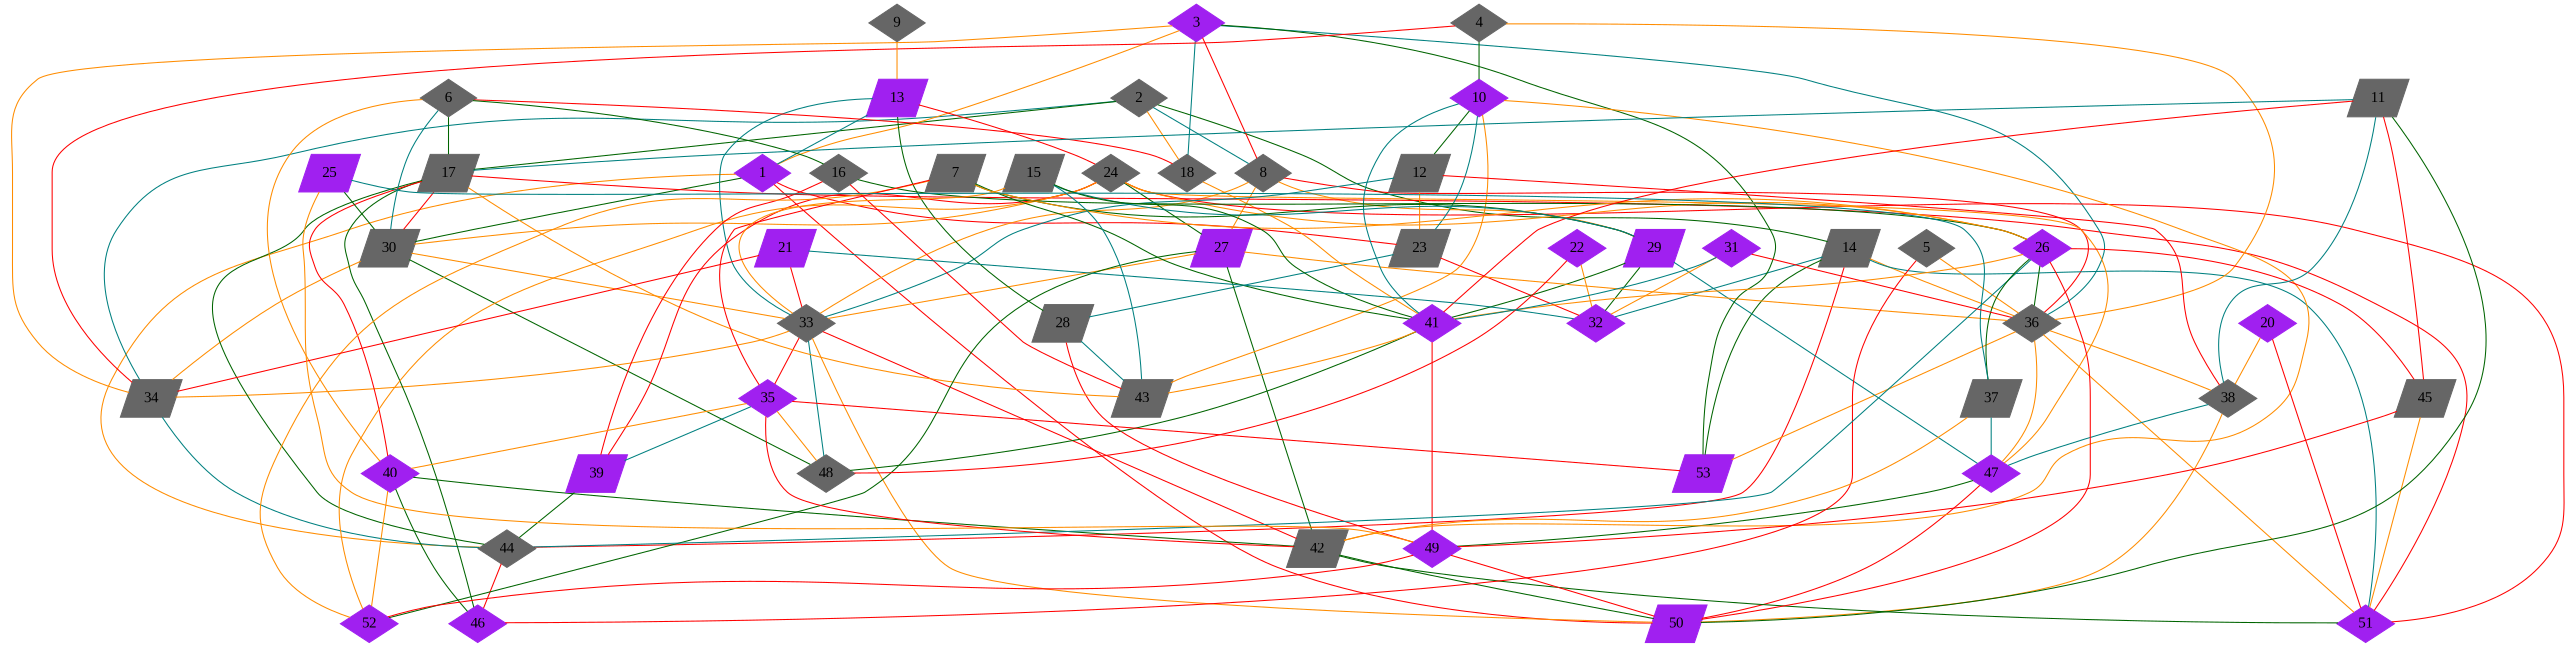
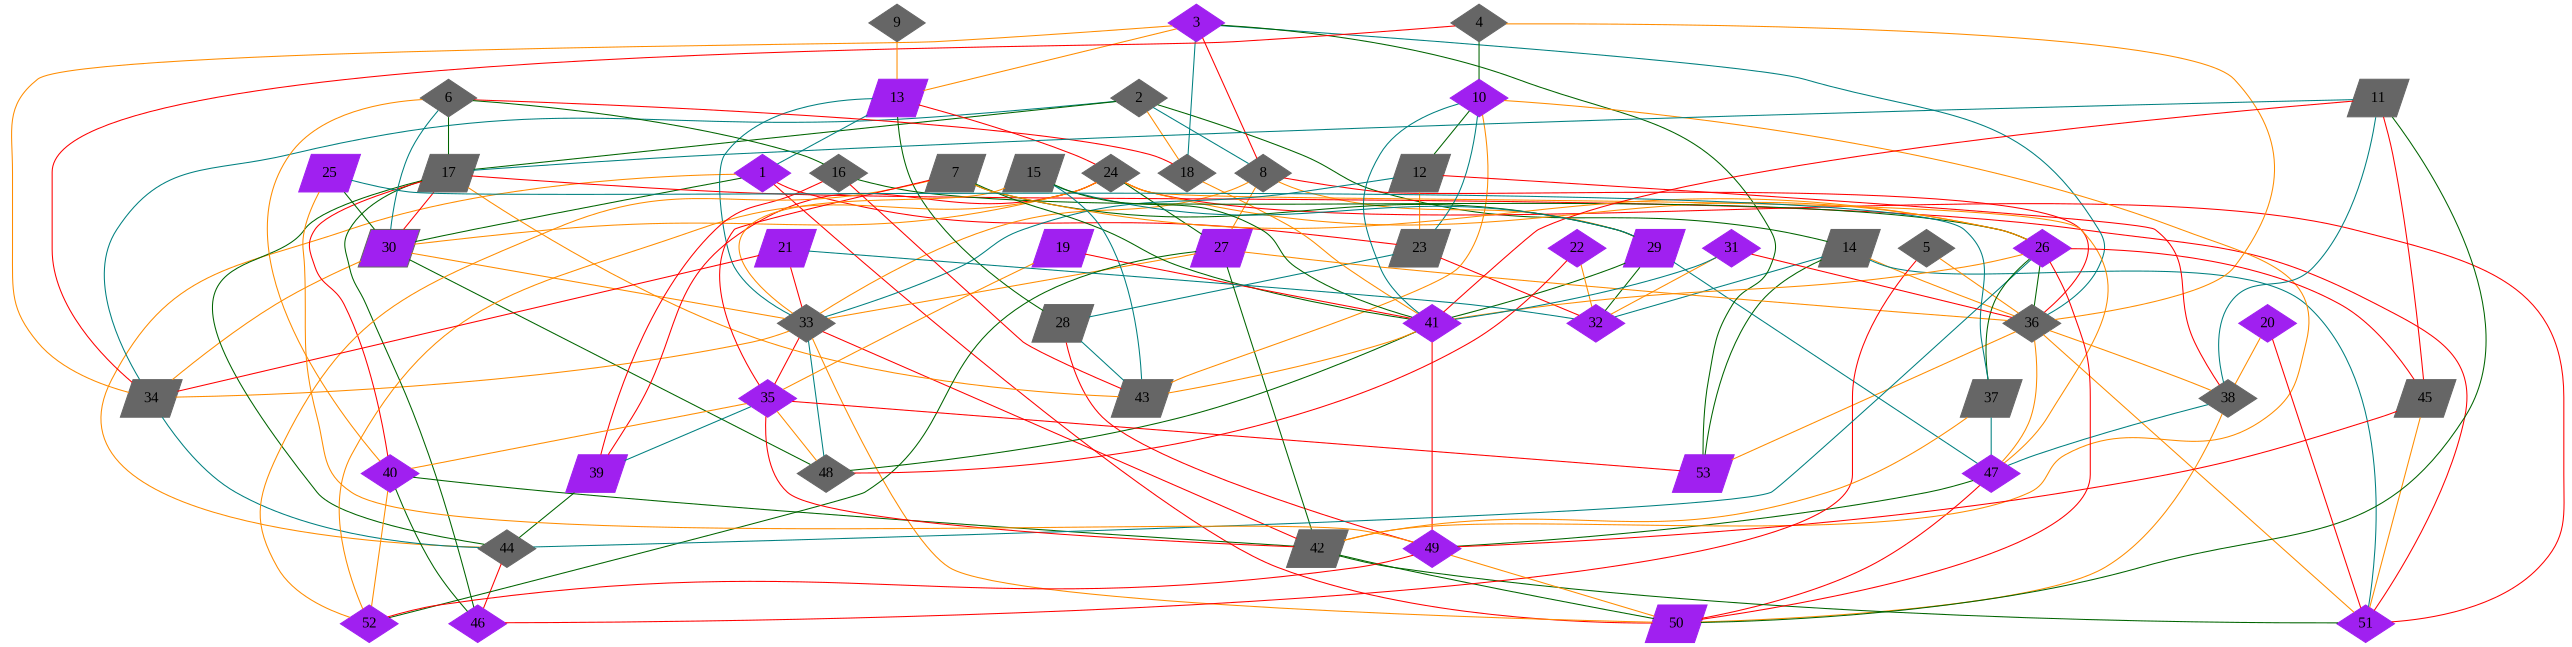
edge "3" -- "1": now "3" -- "13"
node "30": fillcolor gray40 -> purple
node "19": added
edge "14" -- "44": removed
edge "49" -- "50": color red -> darkorange
